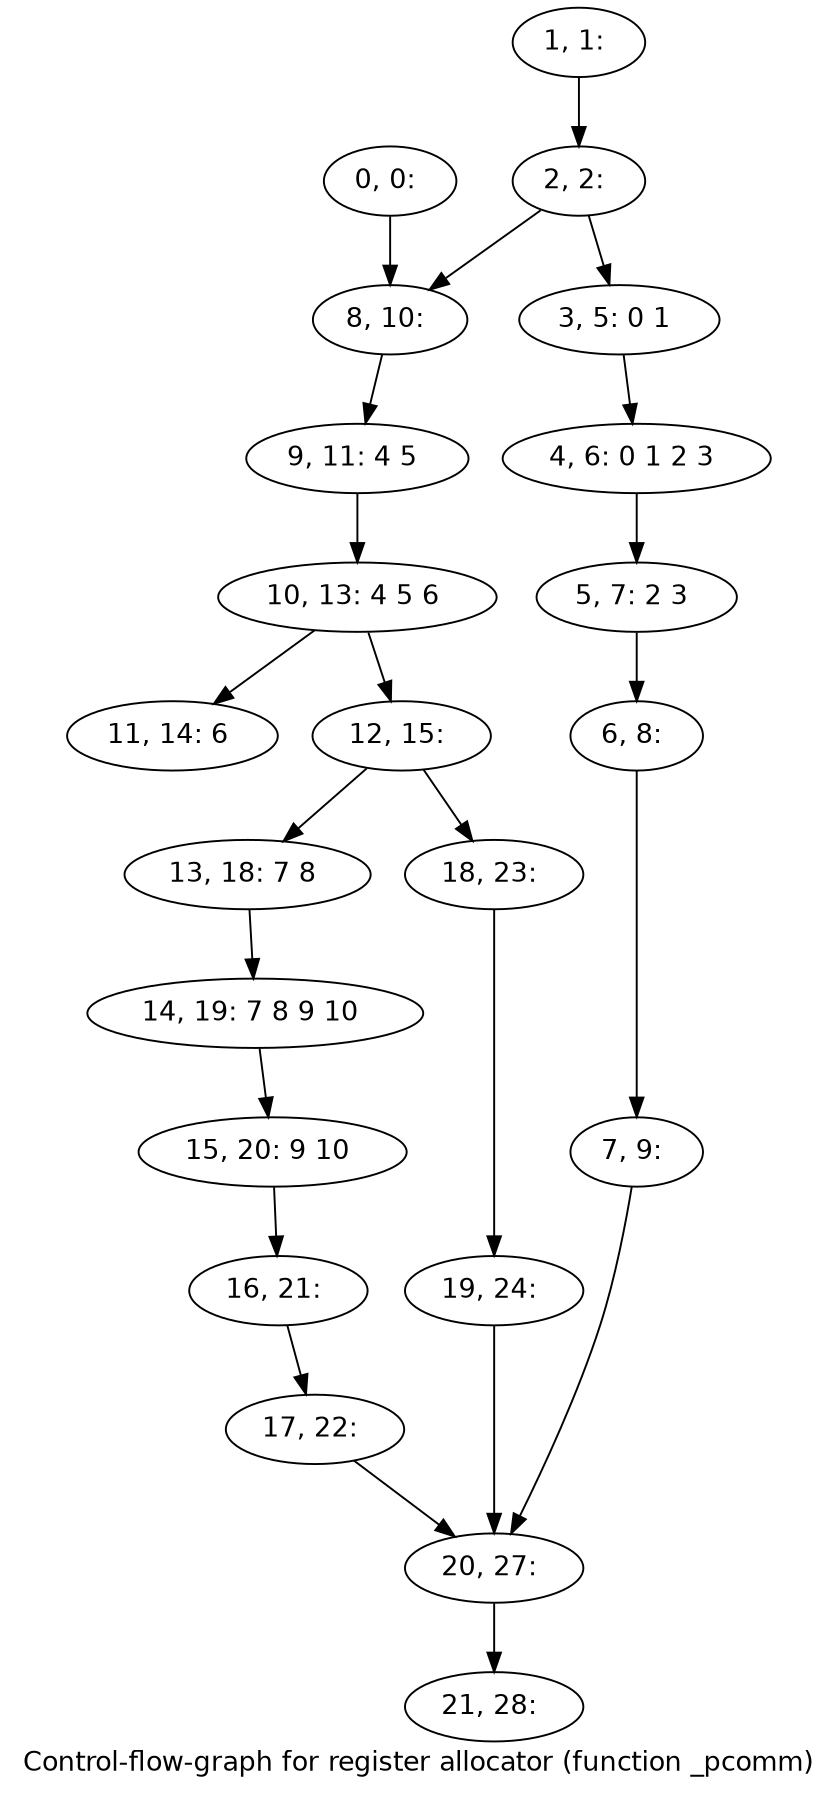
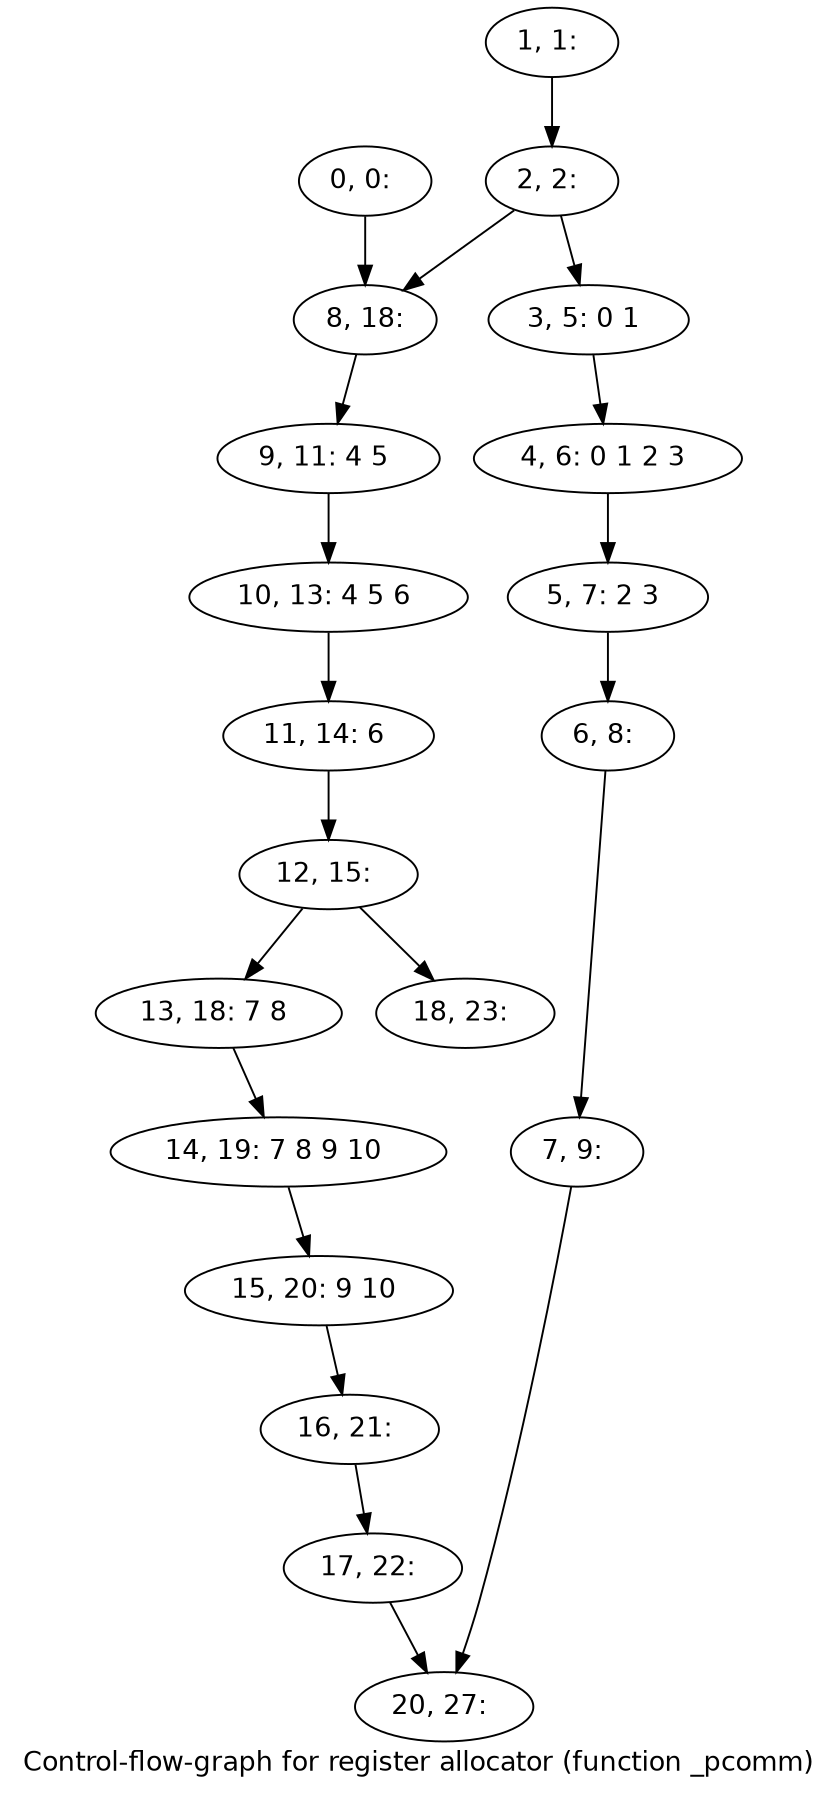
node "8, 10:": label "8, 10:" -> "8, 18:"
edge "10, 13: 4 5 6" -> "12, 15:": now "11, 14: 6" -> "12, 15:"
node "19, 24:": removed
node "21, 28:": removed
